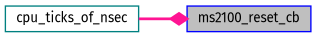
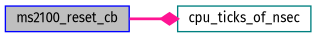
edge "cpu_ticks_of_nsec" -> "ms2100_reset_cb": reversed
